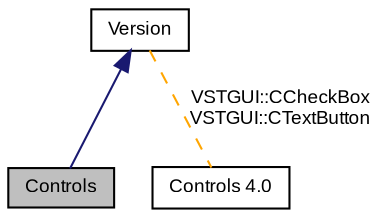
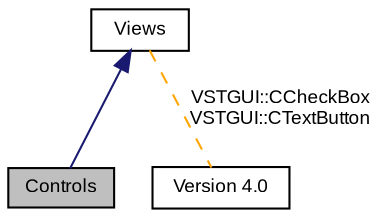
node "Version": label "Version" -> "Views"
node "Controls 4.0": label "Controls 4.0" -> "Version 4.0"
